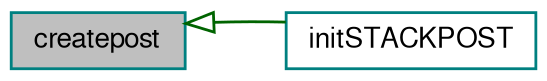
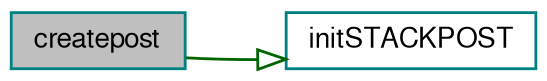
edge "initSTACKPOST" -> "createpost": reversed
